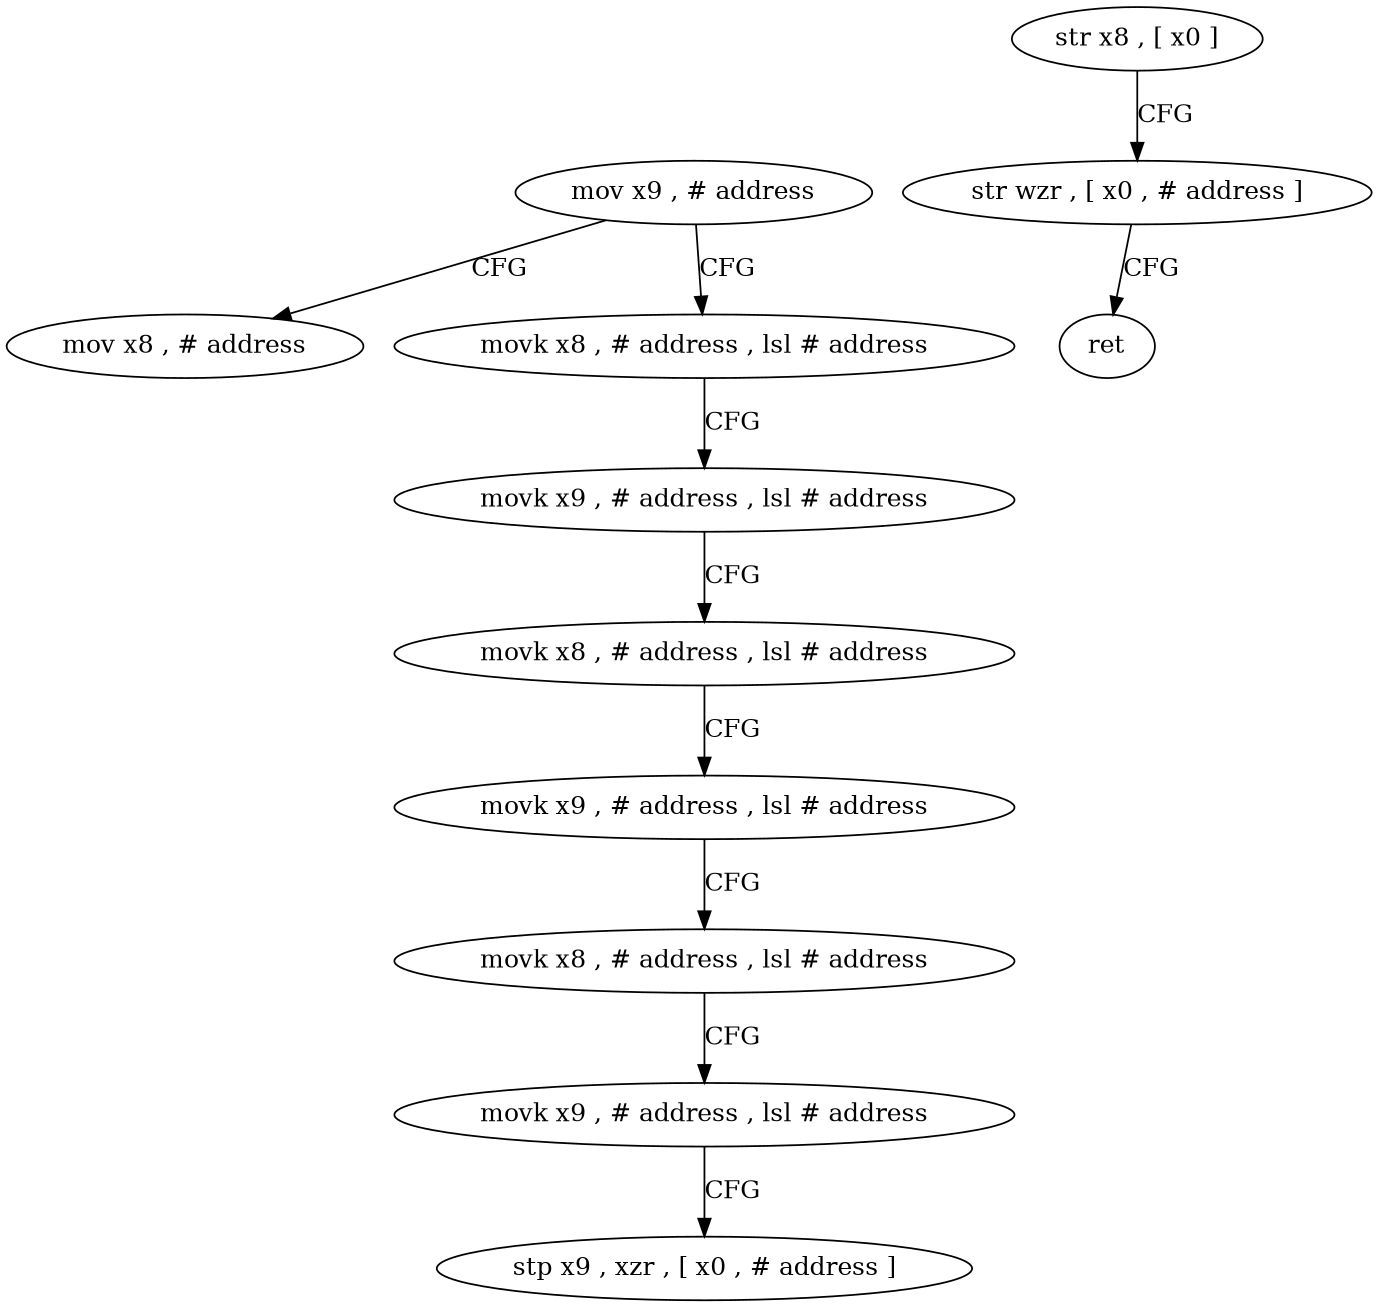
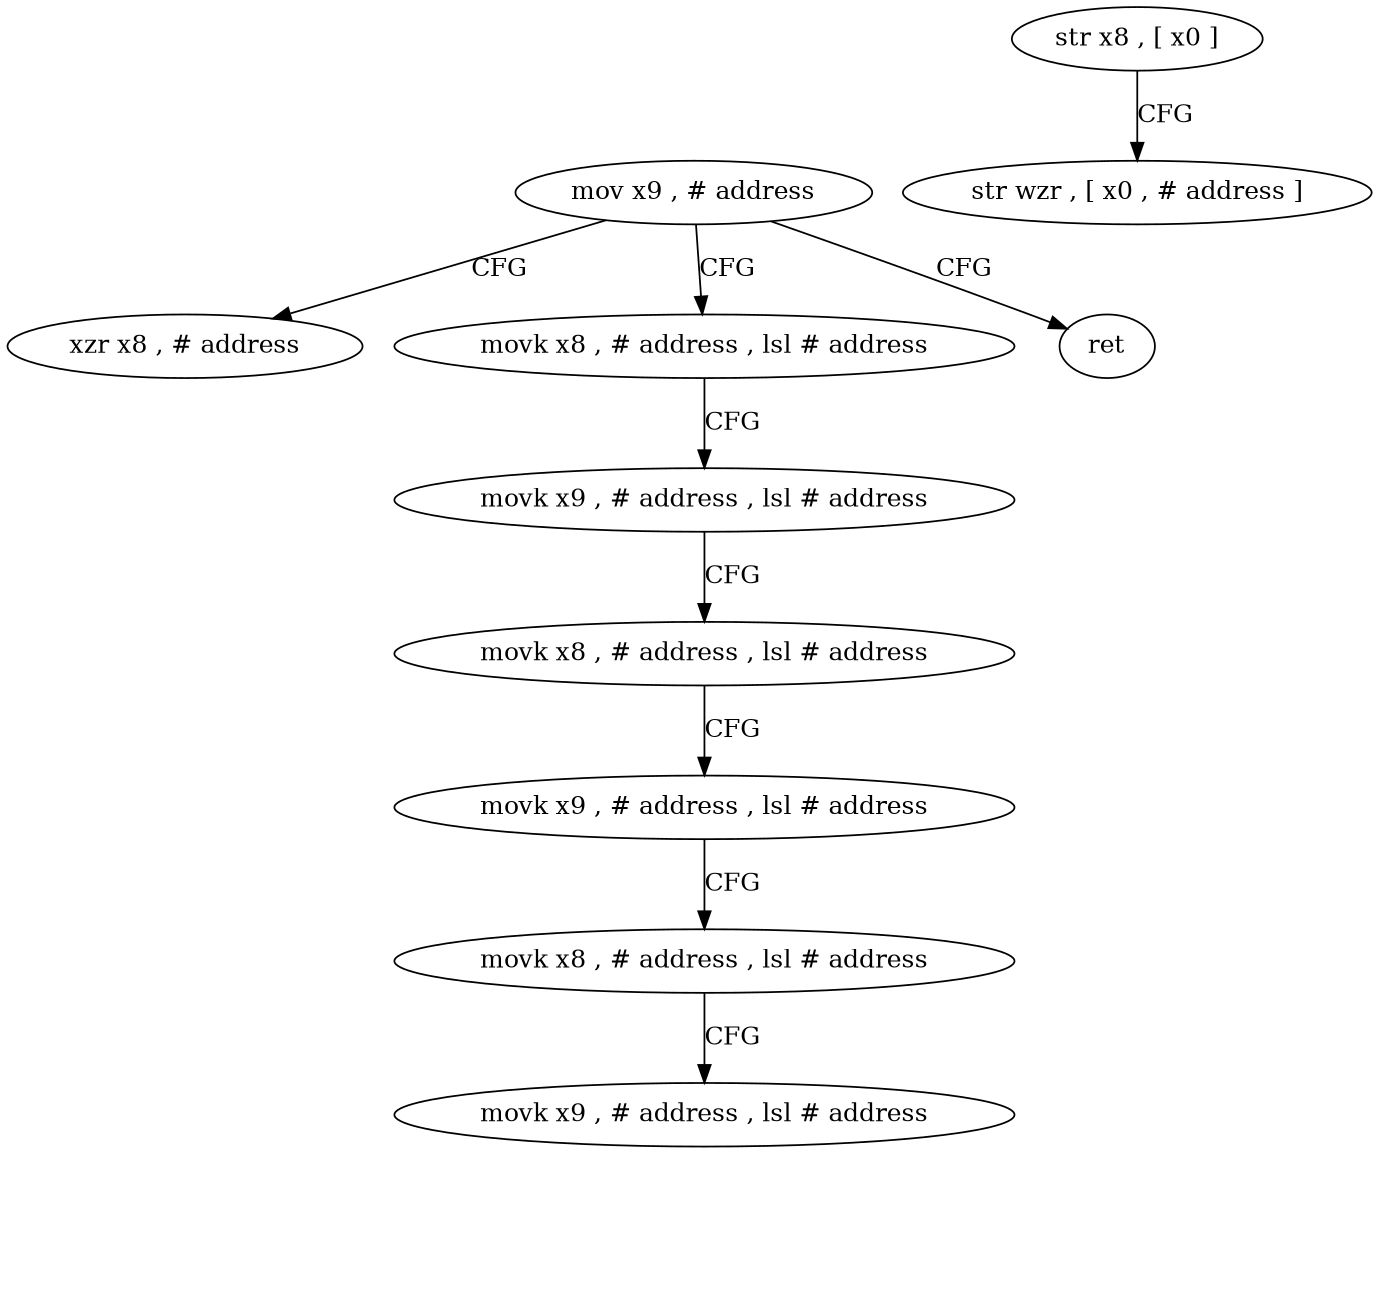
edge "str wzr , [ x0 , # address ]" -> "ret": now "mov x9 , # address" -> "ret"
node "mov x8 , # address": label "mov x8 , # address" -> "xzr x8 , # address"
node "stp x9 , xzr , [ x0 , # address ]": removed
